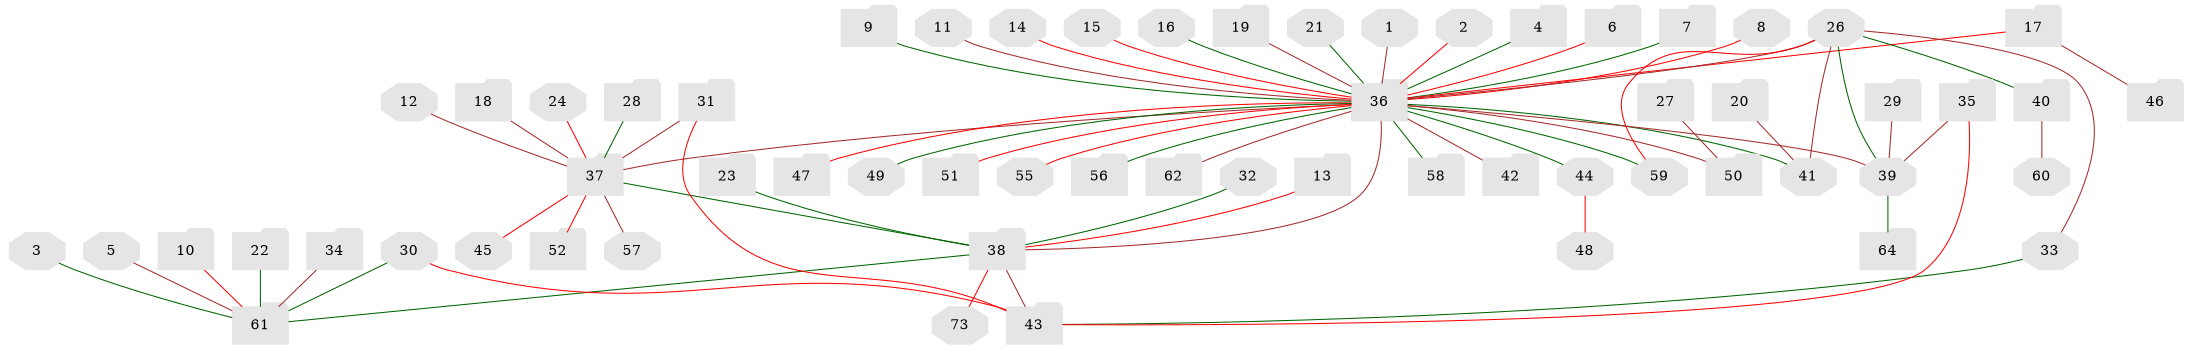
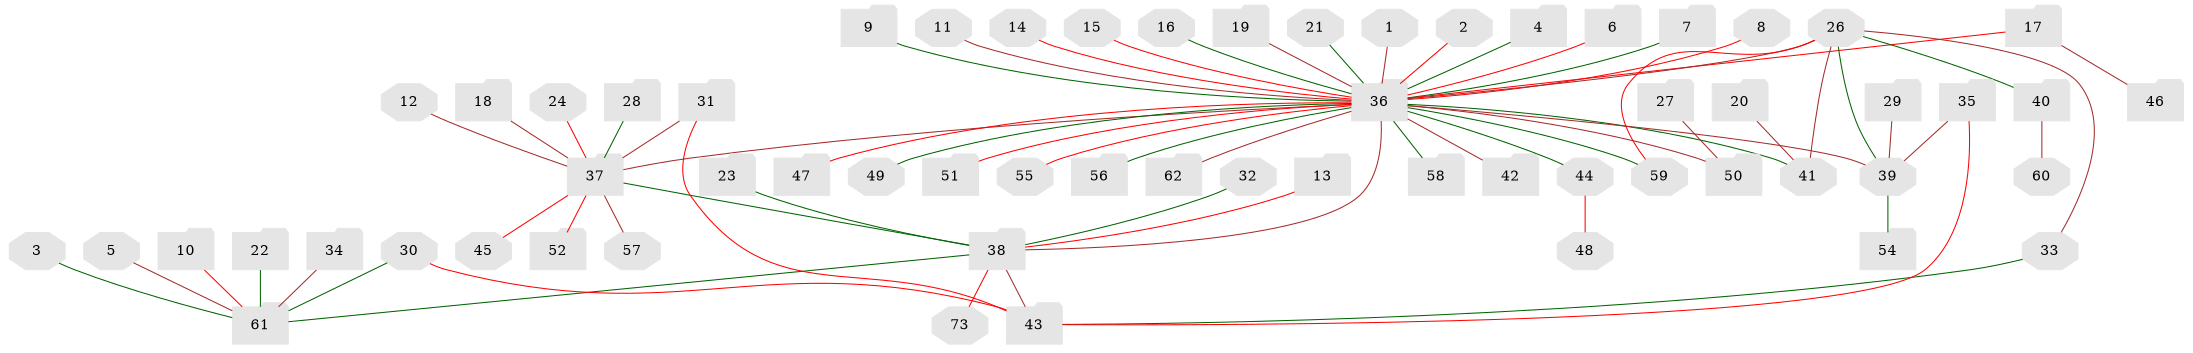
node "64": label "64" -> "54"
